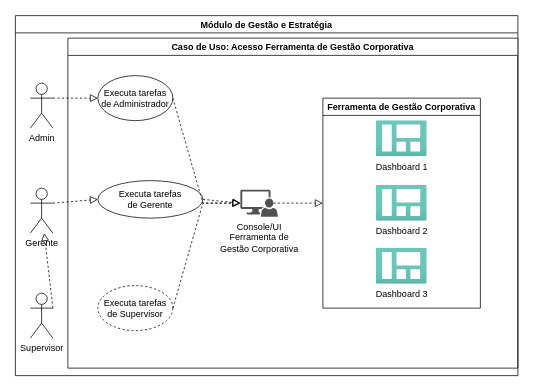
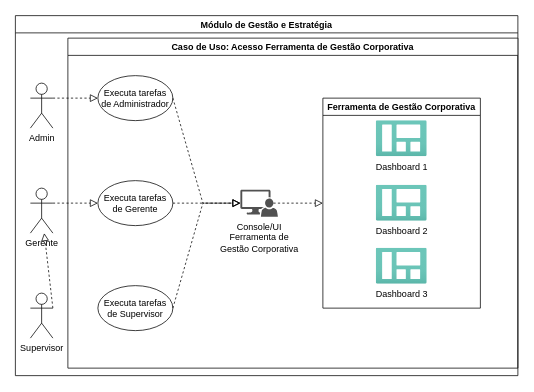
node "Executa tarefas de Gerente": size 105x38 -> 75x45
node "Executa tarefas de Supervisor": style dashed -> solid
